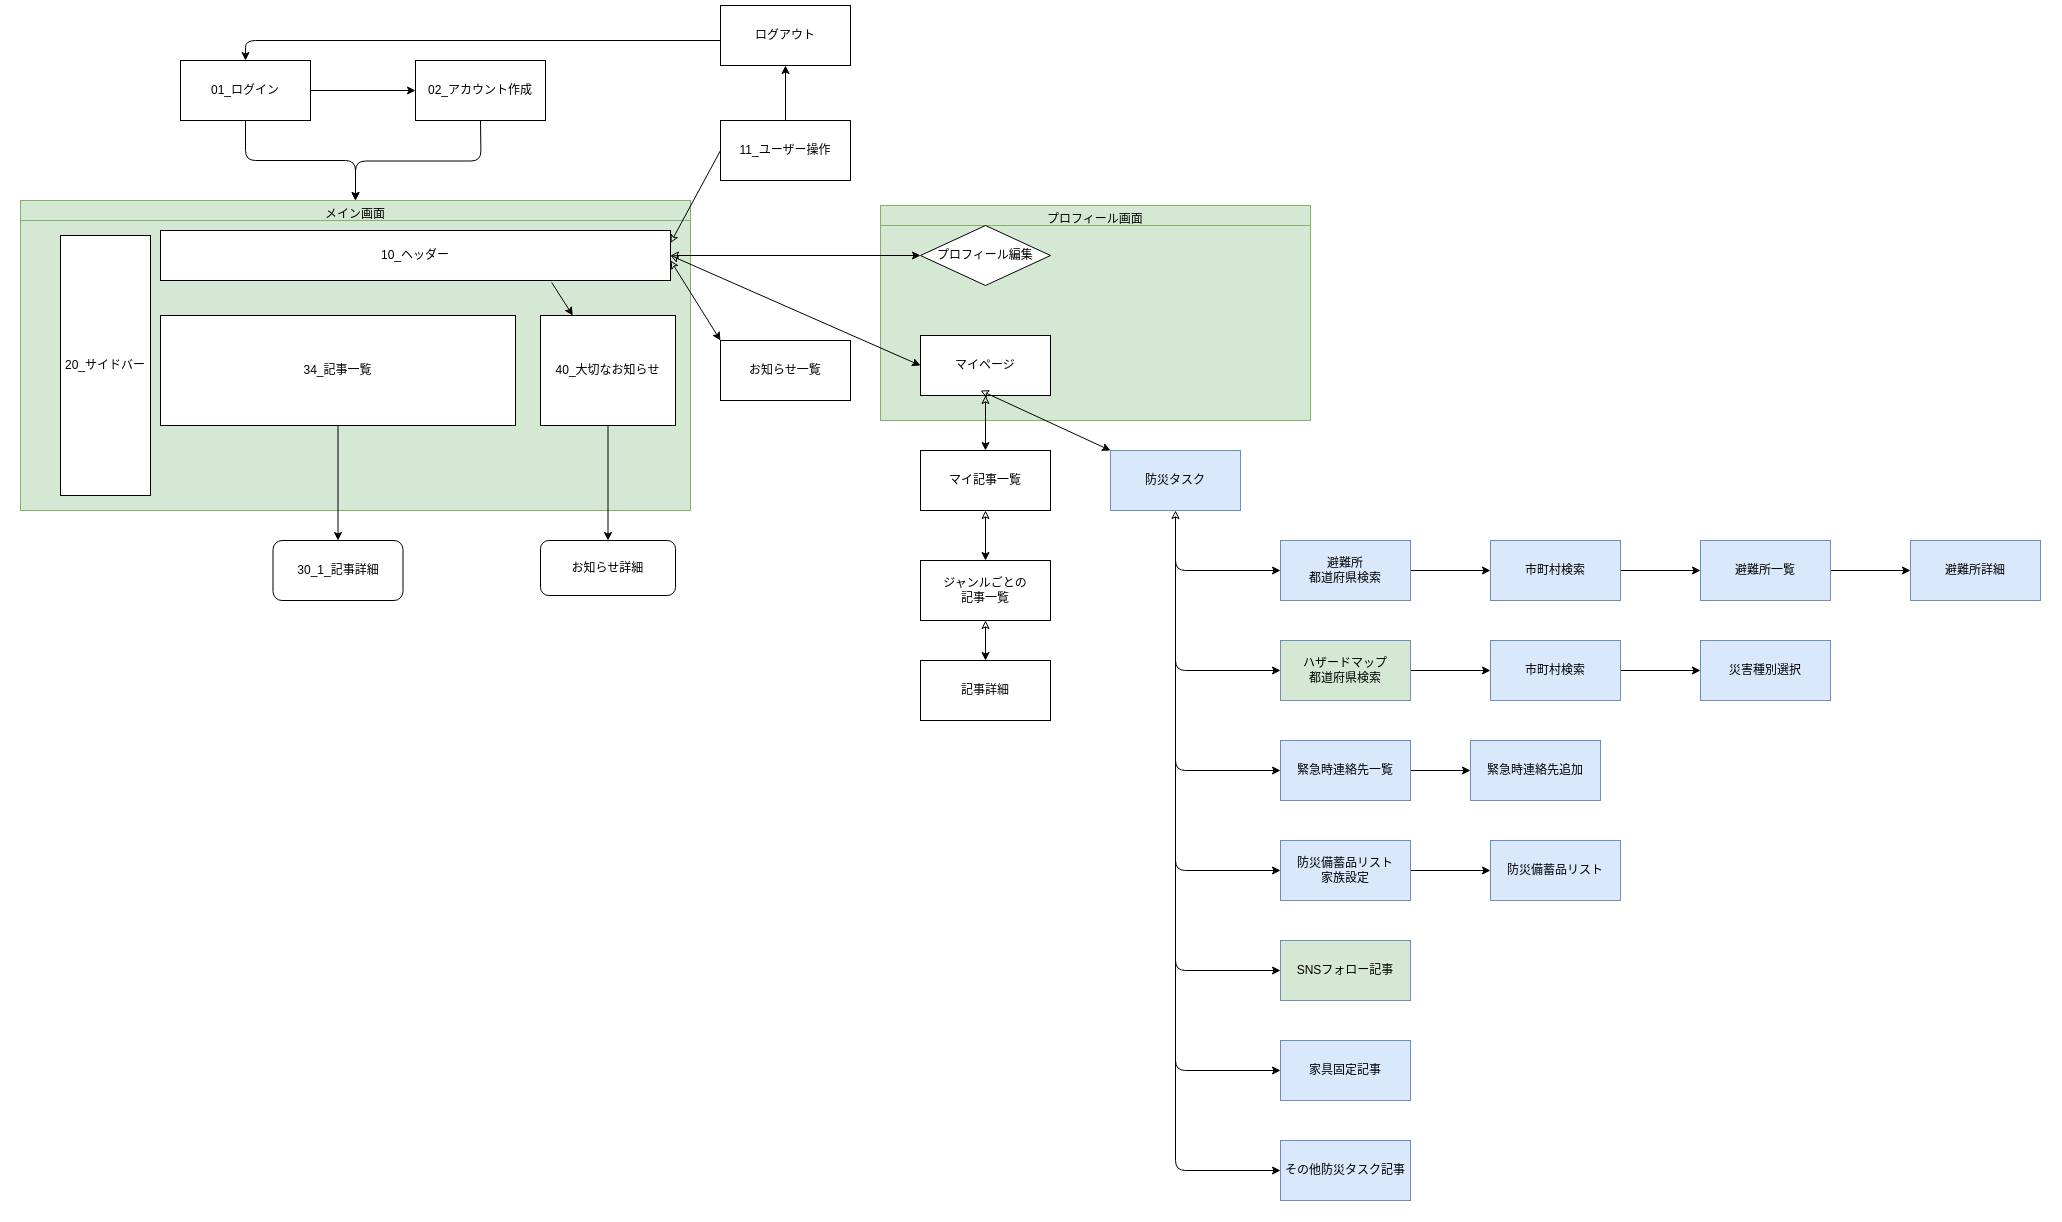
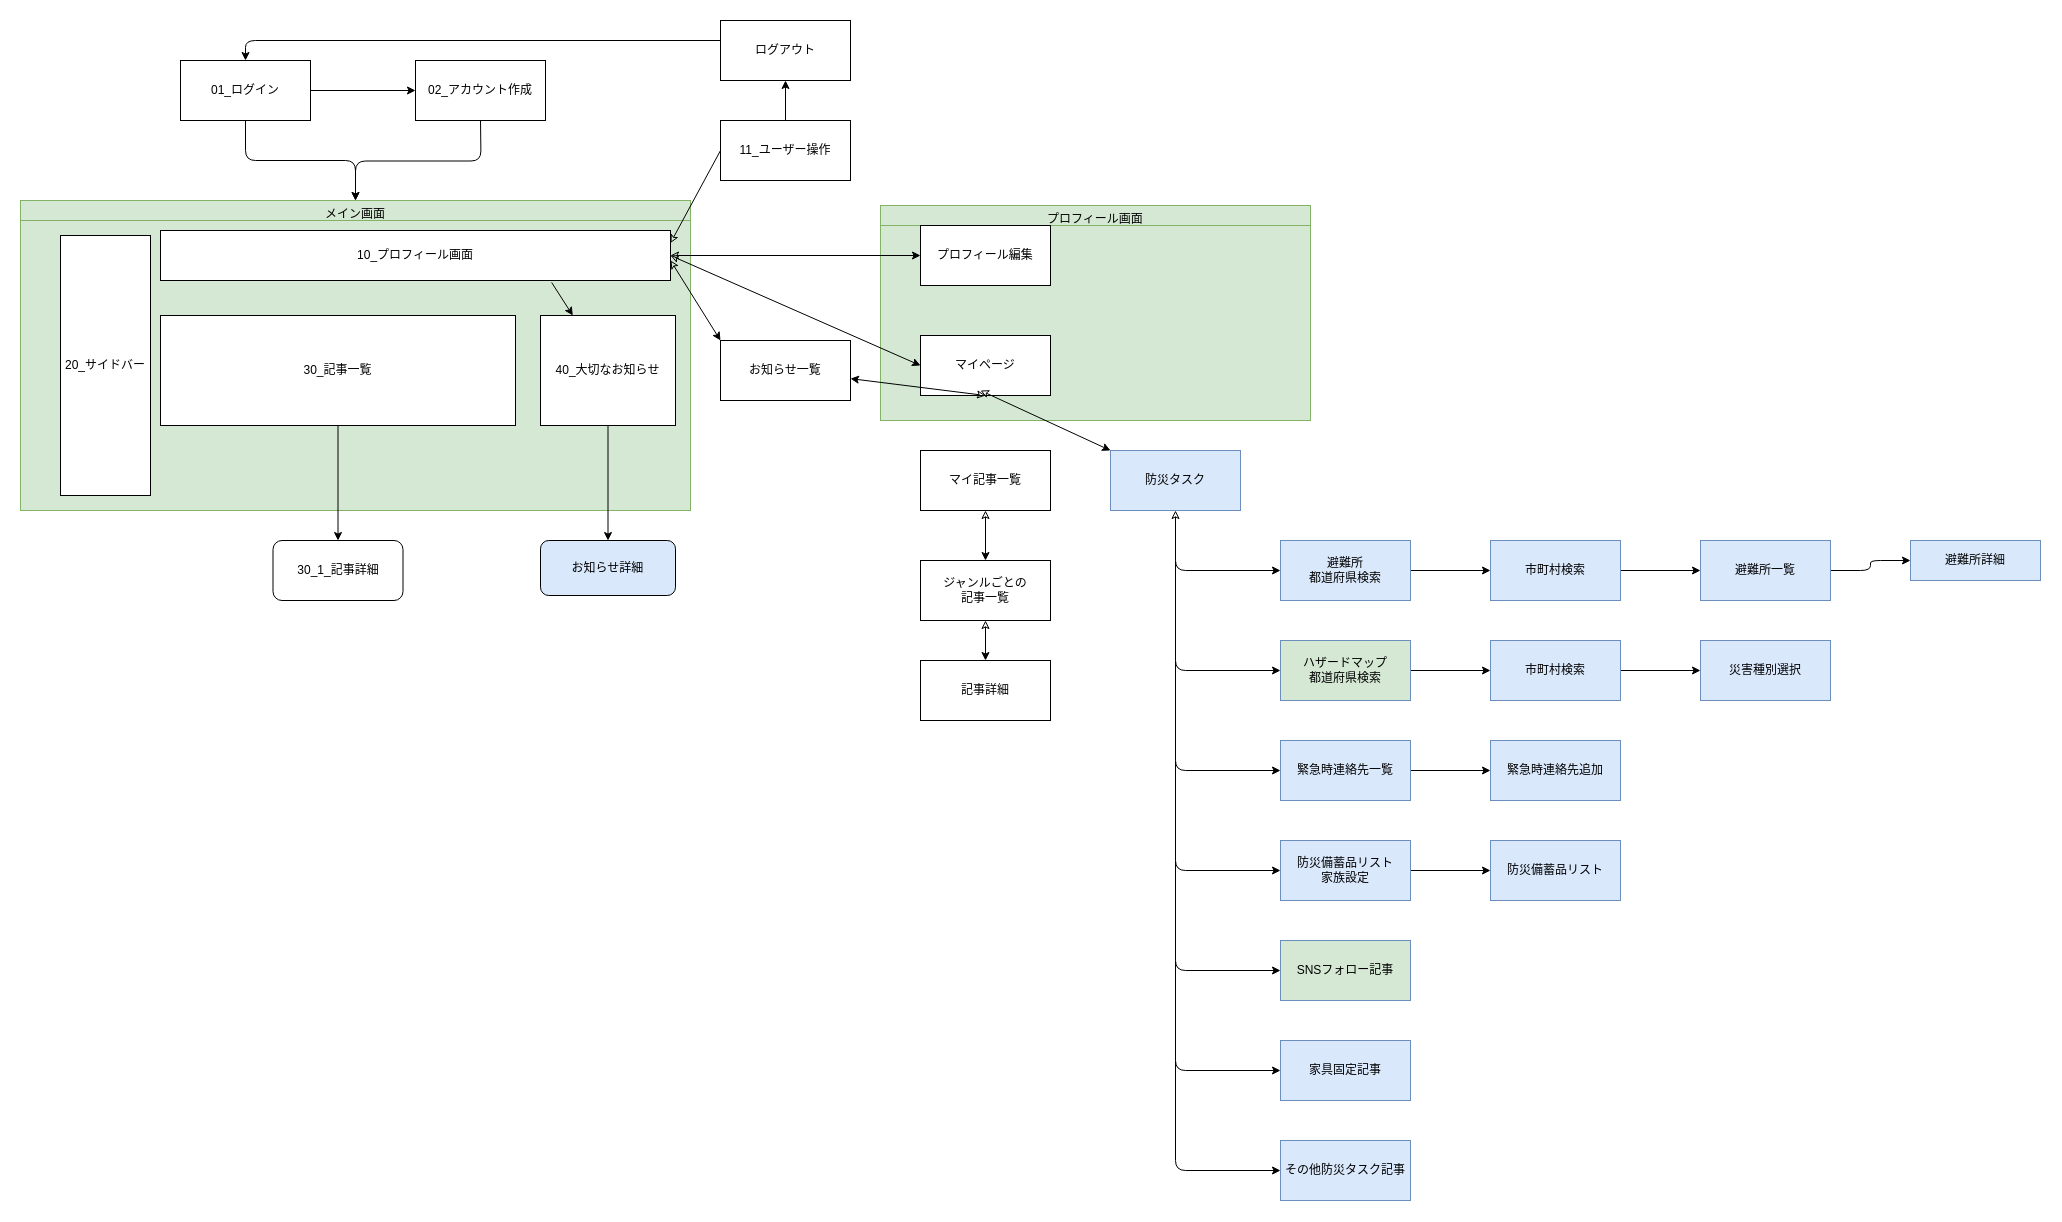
node "ログアウト": moved (786, 36) -> (786, 51)
node "10_ヘッダー": label "10_ヘッダー" -> "10_プロフィール画面"
node "プロフィール編集": shape diamond -> rectangle
node "34_記事一覧": label "34_記事一覧" -> "30_記事一覧"
edge "マイページ" -- "マイ記事一覧": now "マイページ" -- "お知らせ一覧"
node "お知らせ詳細": fillcolor #ffffff -> #dae8fc
node "避難所詳細": size 130x60 -> 130x40
node "緊急時連絡先追加": moved (1536, 771) -> (1556, 771)
